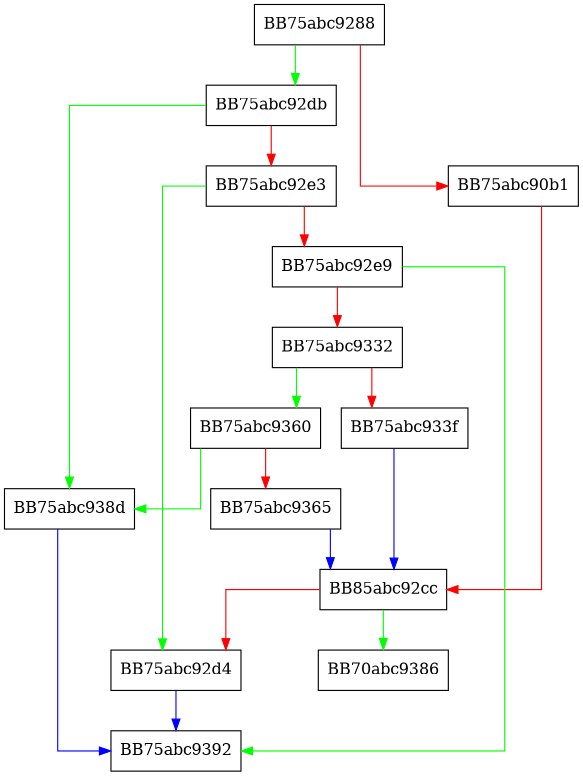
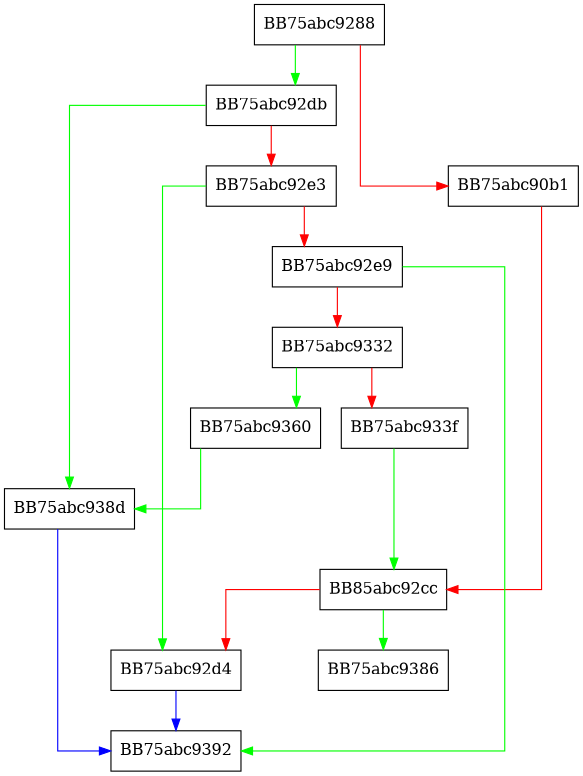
edge "BB75abc933f" -> "BB85abc92cc": color blue -> green
node "BB75abc9365": removed
node "BB70abc9386": label "BB70abc9386" -> "BB75abc9386"
